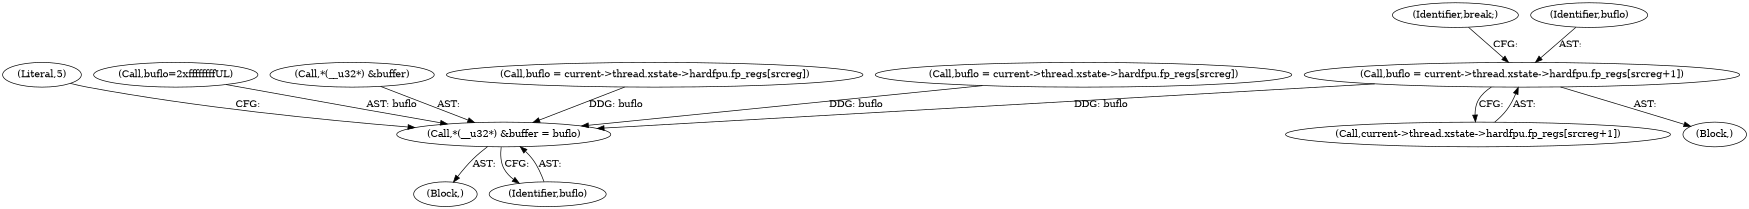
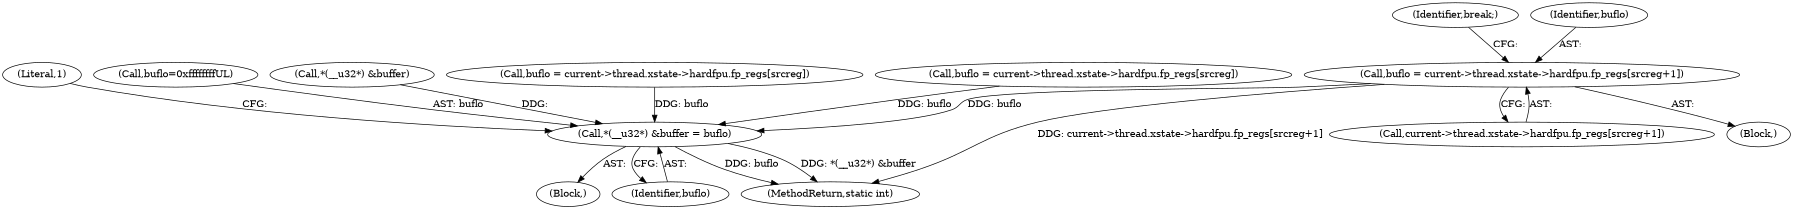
node "(Literal,5)": label "(Literal,5)" -> "(Literal,1)"
node "(Call,buflo=2xffffffffUL)": label "(Call,buflo=2xffffffffUL)" -> "(Call,buflo=0xffffffffUL)"
edge "(Call,*(__u32*) &buffer)" -> "(Call,*(__u32*) &buffer = buflo)": label "AST: " -> "DDG: "
node "(MethodReturn,static int)": added
